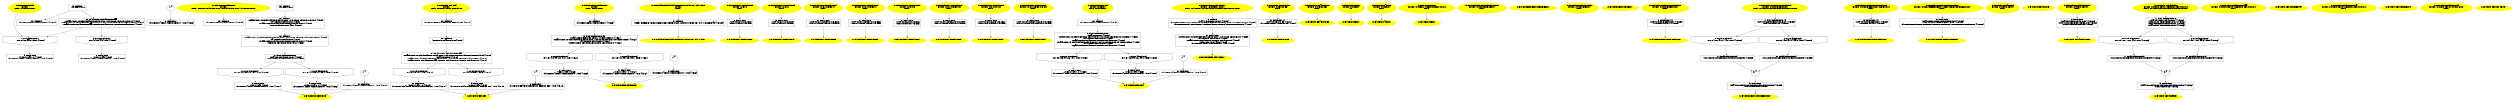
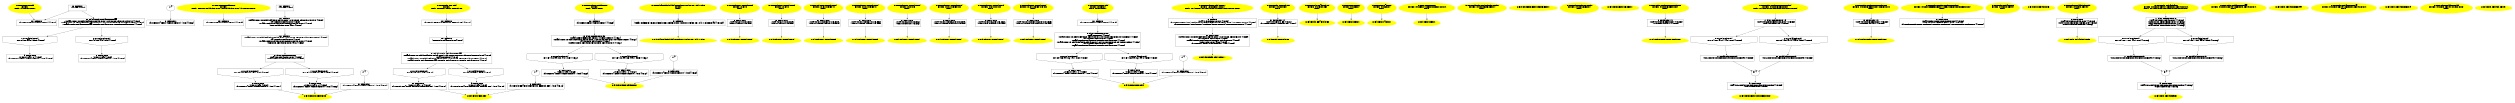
node "1: Start Employee_Employee Formals:  this:Employee* Locals:": label "1: Start Employee_Employee Formals:  this:Employee* Locals:" -> "1: Start Employee_Employee Formals:  this:Formals* Locals:"
node "1: Start Person_Person Formals:  this:Person* Init:": label "1: Start Person_Person Formals:  this:Person* Init:" -> "1: Start Person_Person Formals:  this:Person* Locals:"
edge "1: Start person_typeid Formals: Locals:  t:int person:Person" -> "7: Prune (false branch) PRUNE((n$2 == 0), false); [line 22]": now "1: Start person_typeid Formals: Locals:  t:int person:Person" -> "11:  DeclStmt _fun_Person_Person(&person:Person*) [line 20]"
node "2: Exit std::nested_exception_nested_ptr": removed
node "7: Prune (result branch) PRUNE((n$3 == 0), false); [line 42]": label "7: Prune (result branch) PRUNE((n$3 == 0), false); [line 42]" -> "7: Prune (false branch) PRUNE((n$3 == 0), false); [line 42]"
